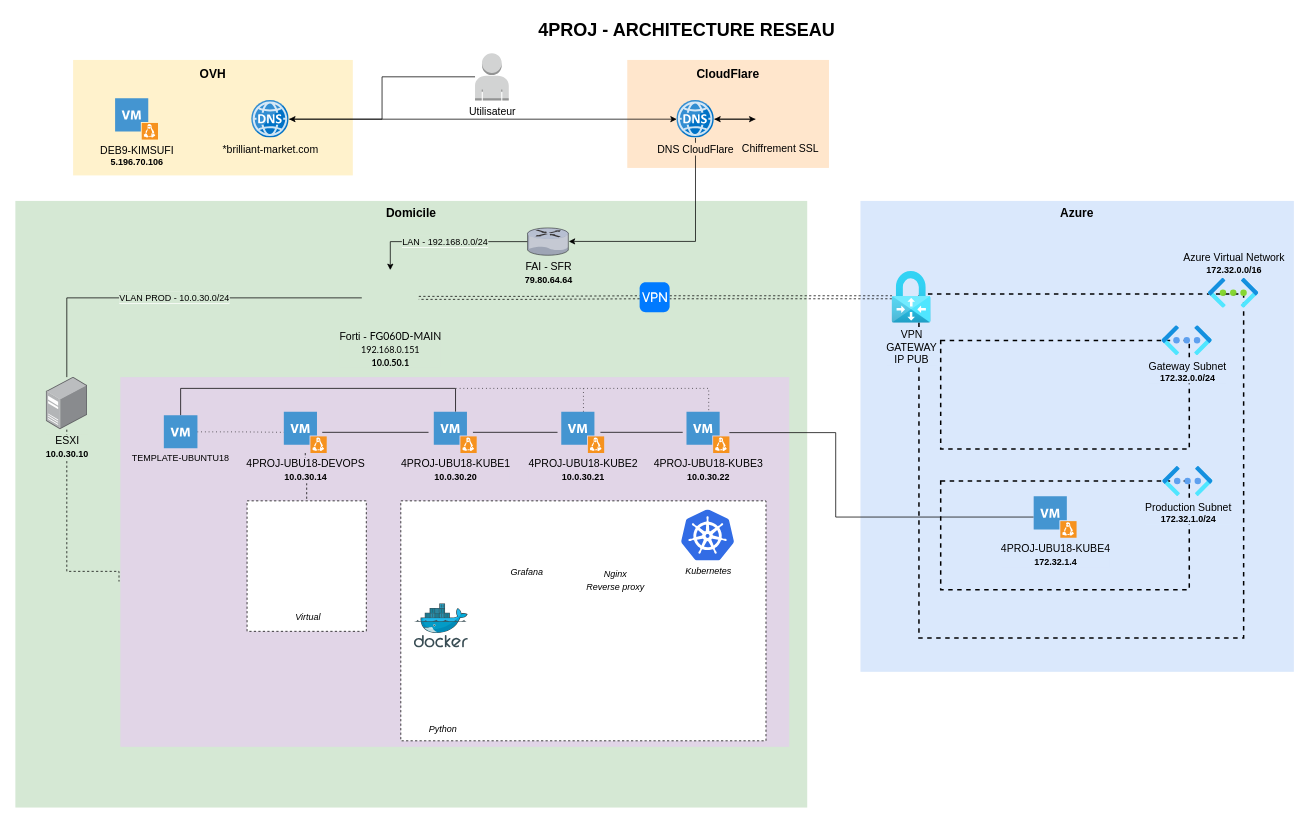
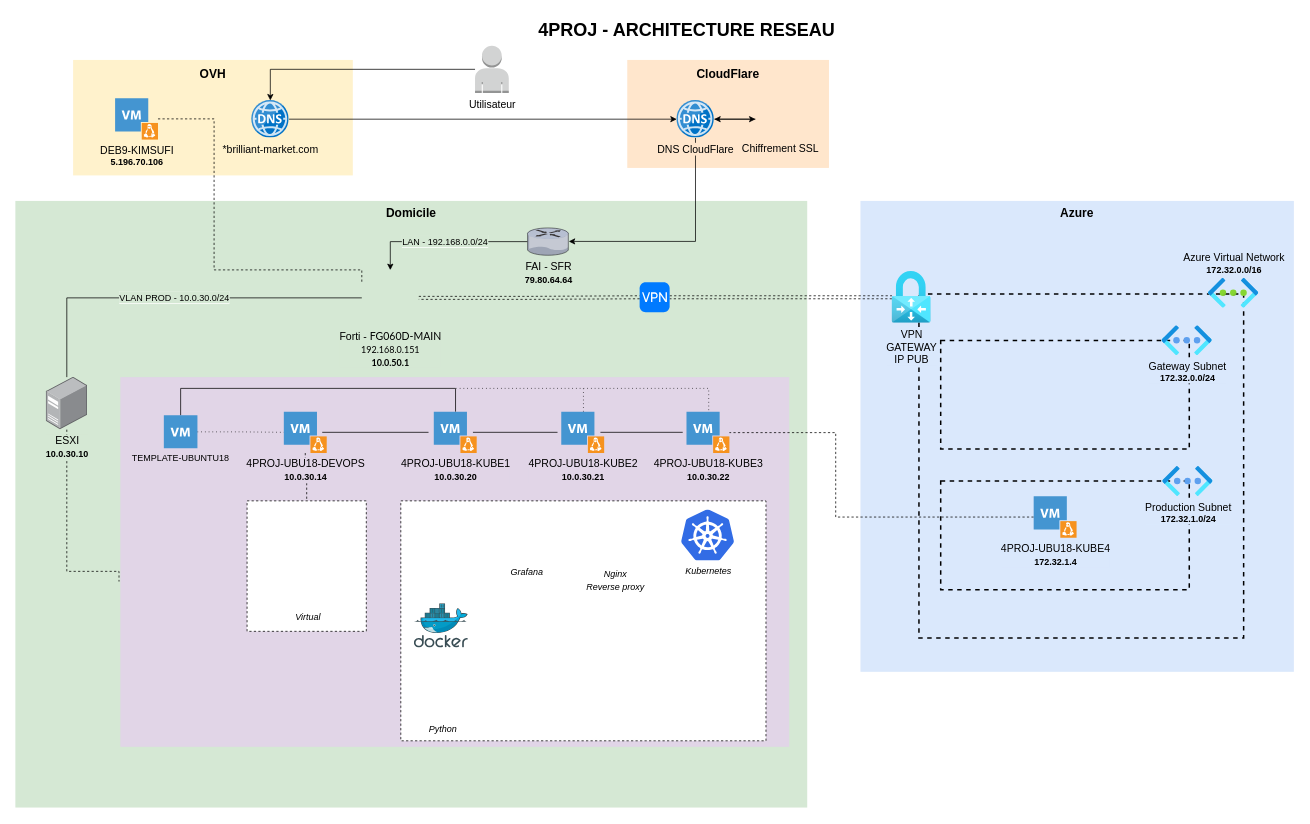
node "Utilisateur": moved (492, 77) -> (492, 69)
edge "DEB9-KIMSUFI 5.196.70.106" -- "Forti - FG060D-MAIN 192.168.0.151 10.0.50.1": added
edge "4PROJ-UBU18-KUBE3 10.0.30.22" -- "4PROJ-UBU18-KUBE4 172.32.1.4": style solid -> dashed
